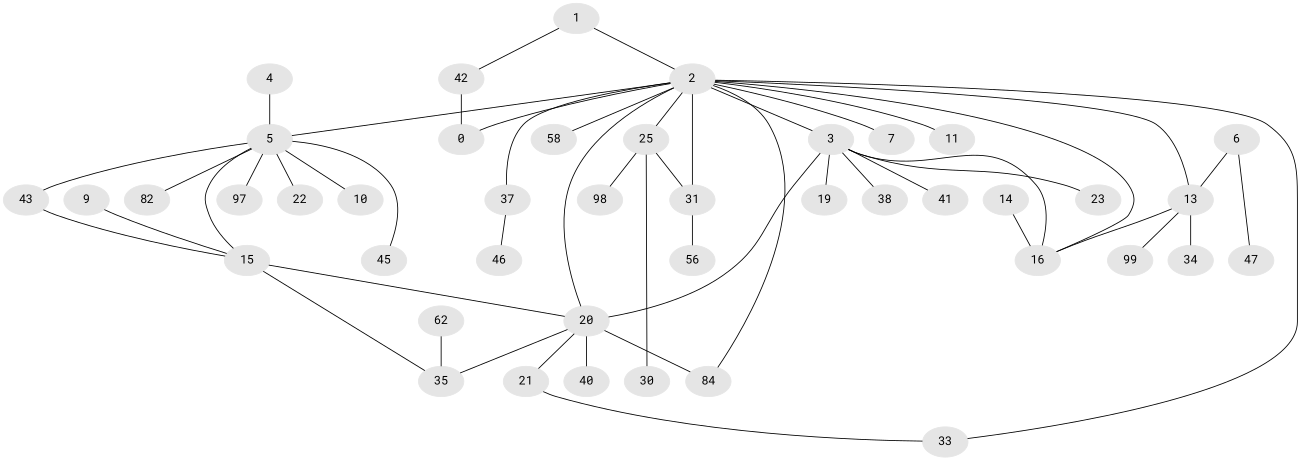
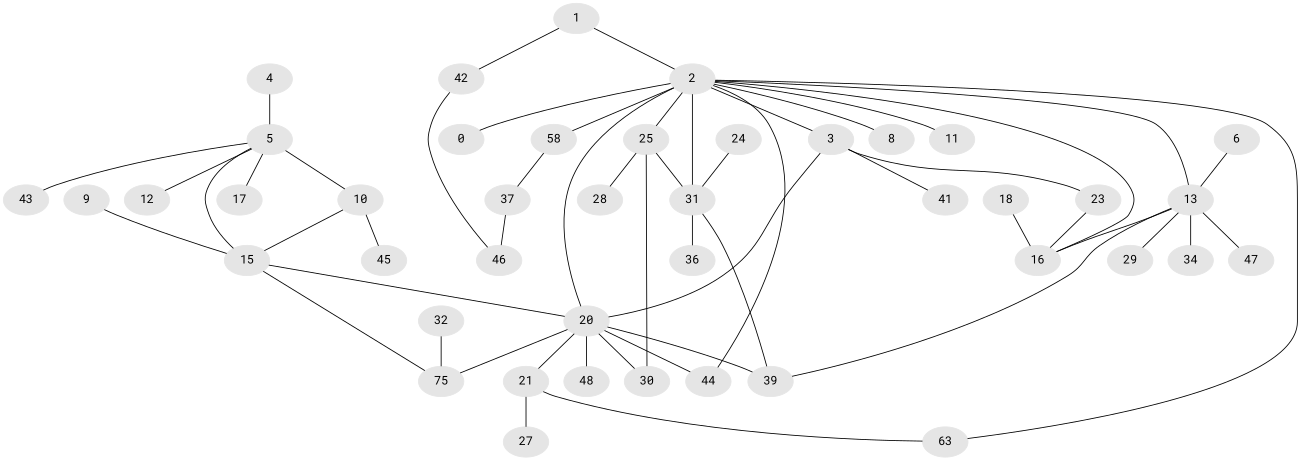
edge "42" -- "0": now "42" -- "46"
edge "2" -- "5": removed
edge "2" -- "37": now "58" -- "37"
node "24": added
node "7": label "7" -> "8"
edge "3" -- "16": now "23" -- "16"
edge "5" -- "45": now "10" -- "45"
node "82": label "82" -> "12"
node "97": label "97" -> "17"
node "22": removed
node "98": label "98" -> "28"
node "19": removed
node "38": removed
node "14": label "14" -> "18"
edge "6" -- "47": now "13" -- "47"
edge "43" -- "15": now "10" -- "15"
node "56": label "56" -> "36"
node "99": label "99" -> "29"
node "62": label "62" -> "32"
edge "20" -- "30": added
node "35": label "35" -> "75"
node "40": label "40" -> "48"
node "84": label "84" -> "44"
node "39": added
node "27": added
node "33": label "33" -> "63"
